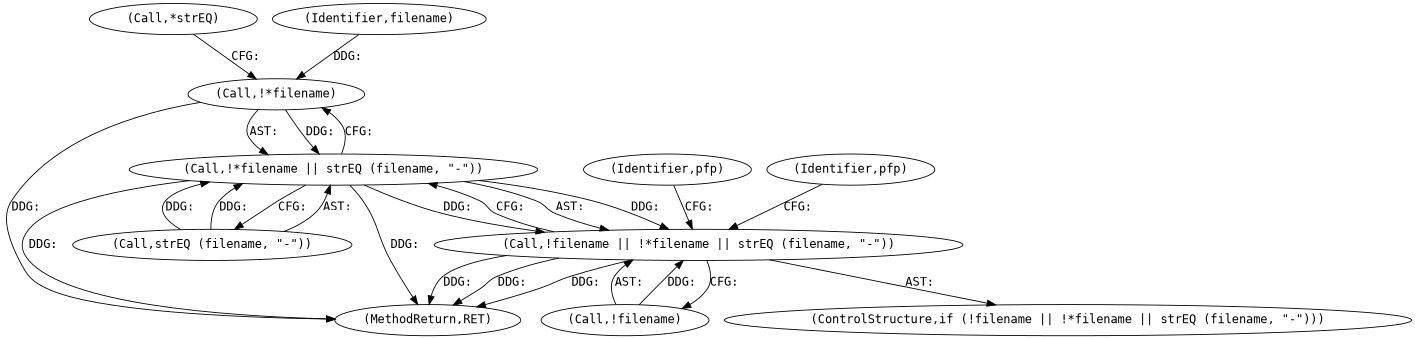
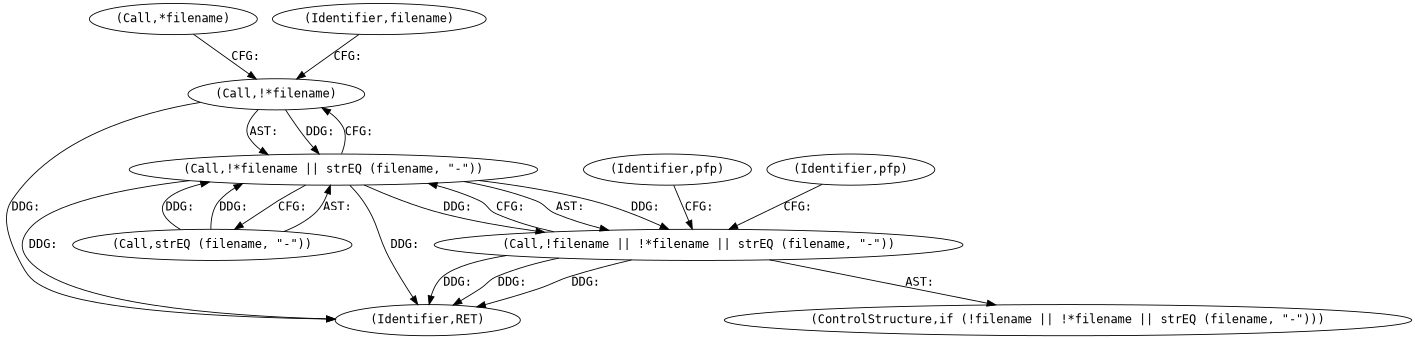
node "(Call,*strEQ)": label "(Call,*strEQ)" -> "(Call,*filename)"
edge "(Identifier,filename)" -> "(Call,!*filename)": label "DDG: " -> "CFG: "
node "(MethodReturn,RET)": label "(MethodReturn,RET)" -> "(Identifier,RET)"
node "(Call,!filename)": removed
